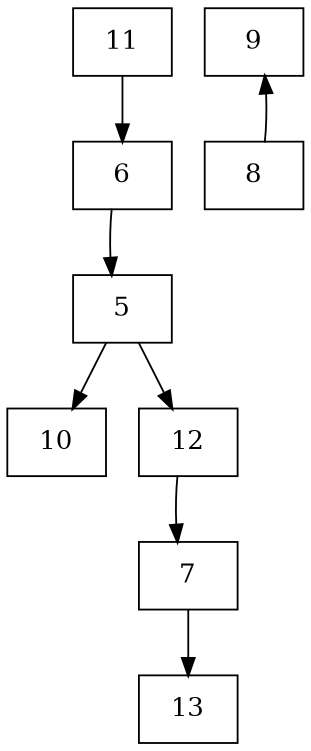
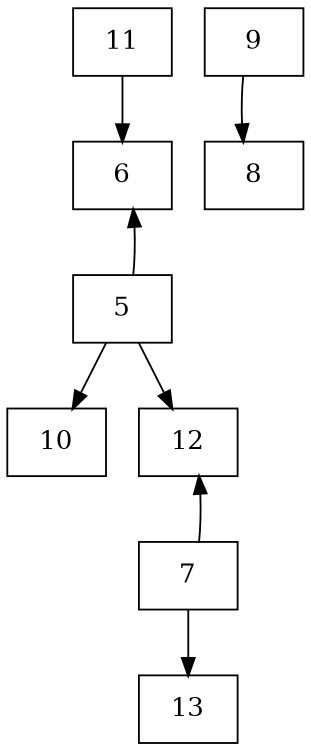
edge "8" -> "9": reversed
edge "6" -> "5": reversed
edge "12" -> "7": reversed
